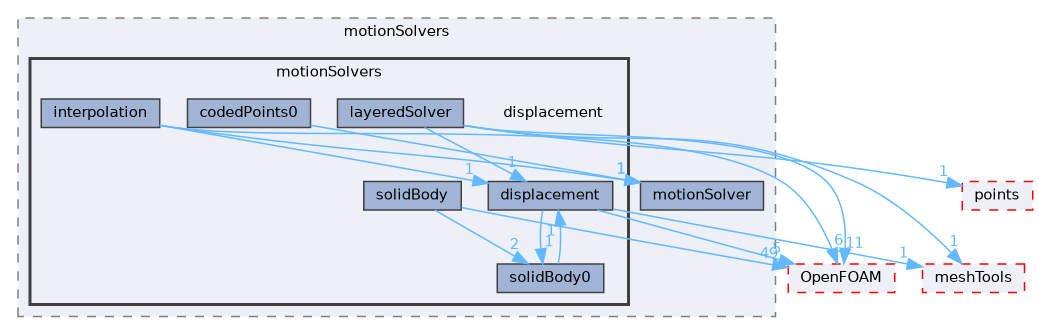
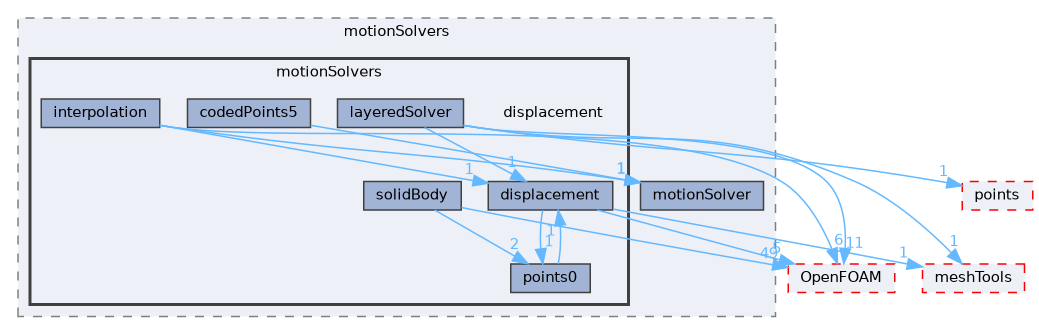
node "codedPoints0": label "codedPoints0" -> "codedPoints5"
node "solidBody0": label "solidBody0" -> "points0"
